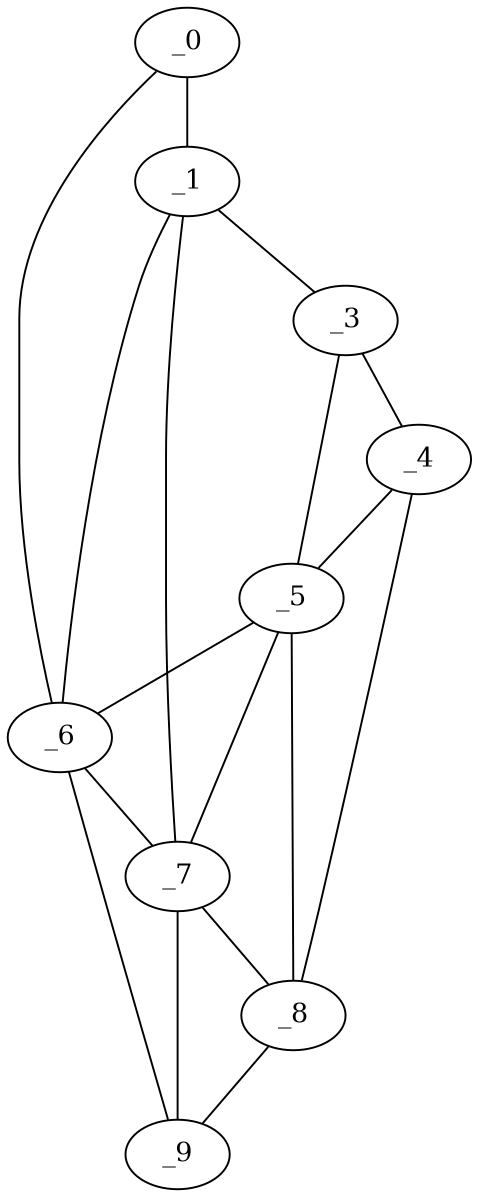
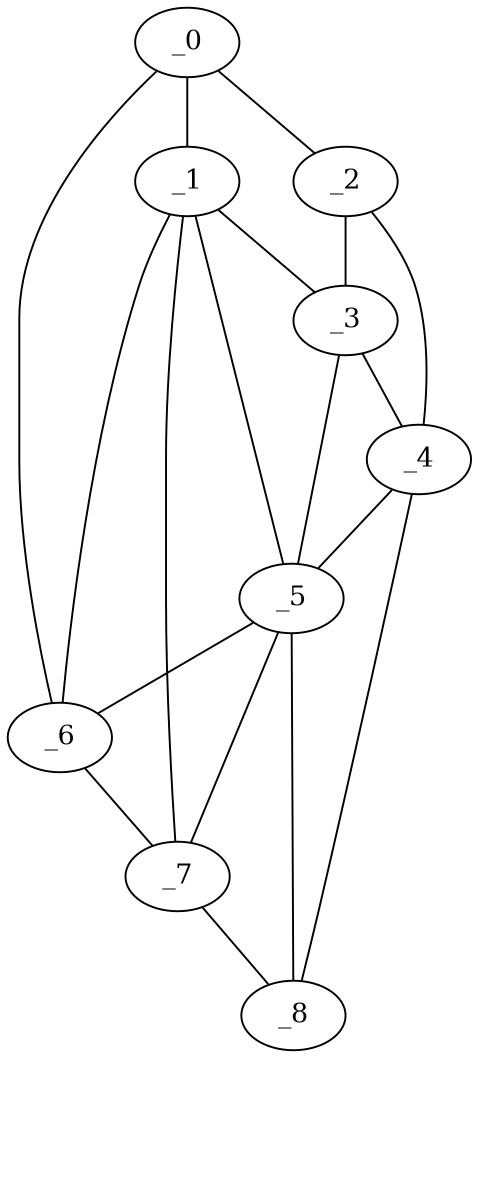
node "_2": added
edge "_1" -- "_5": added
node "_9": removed
